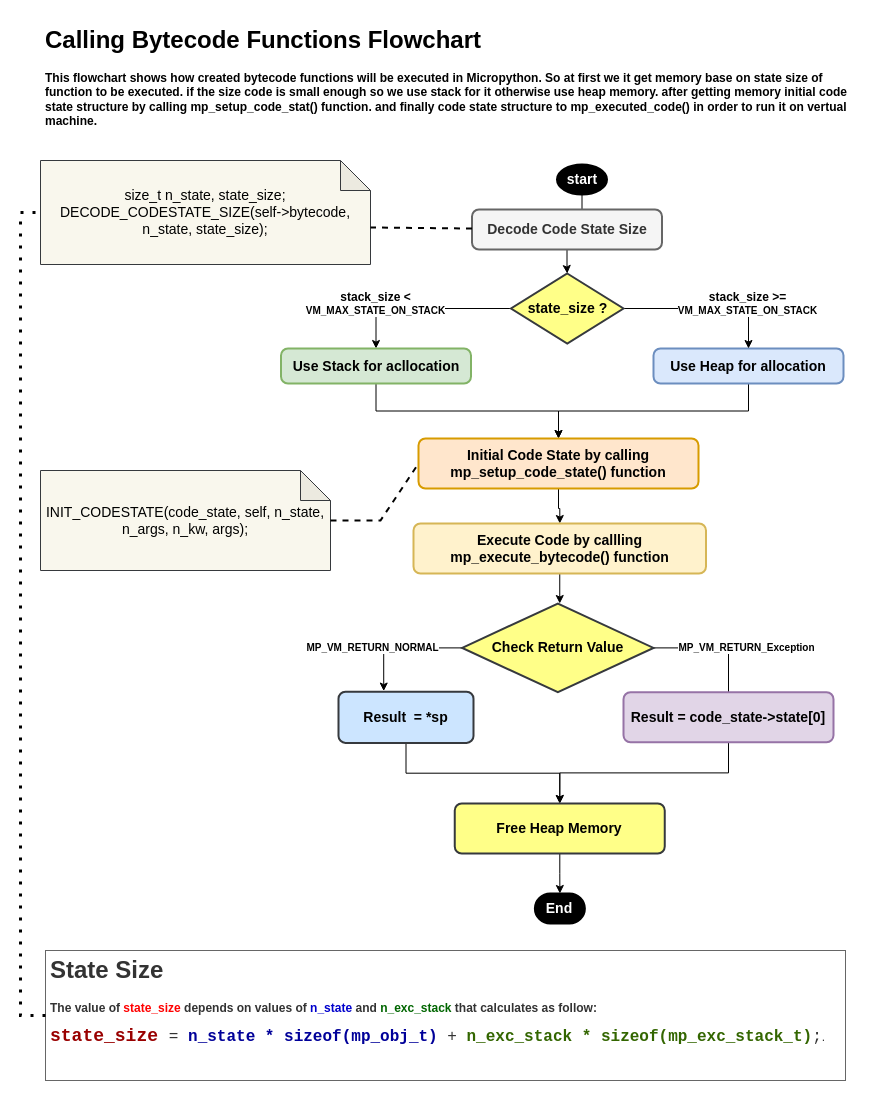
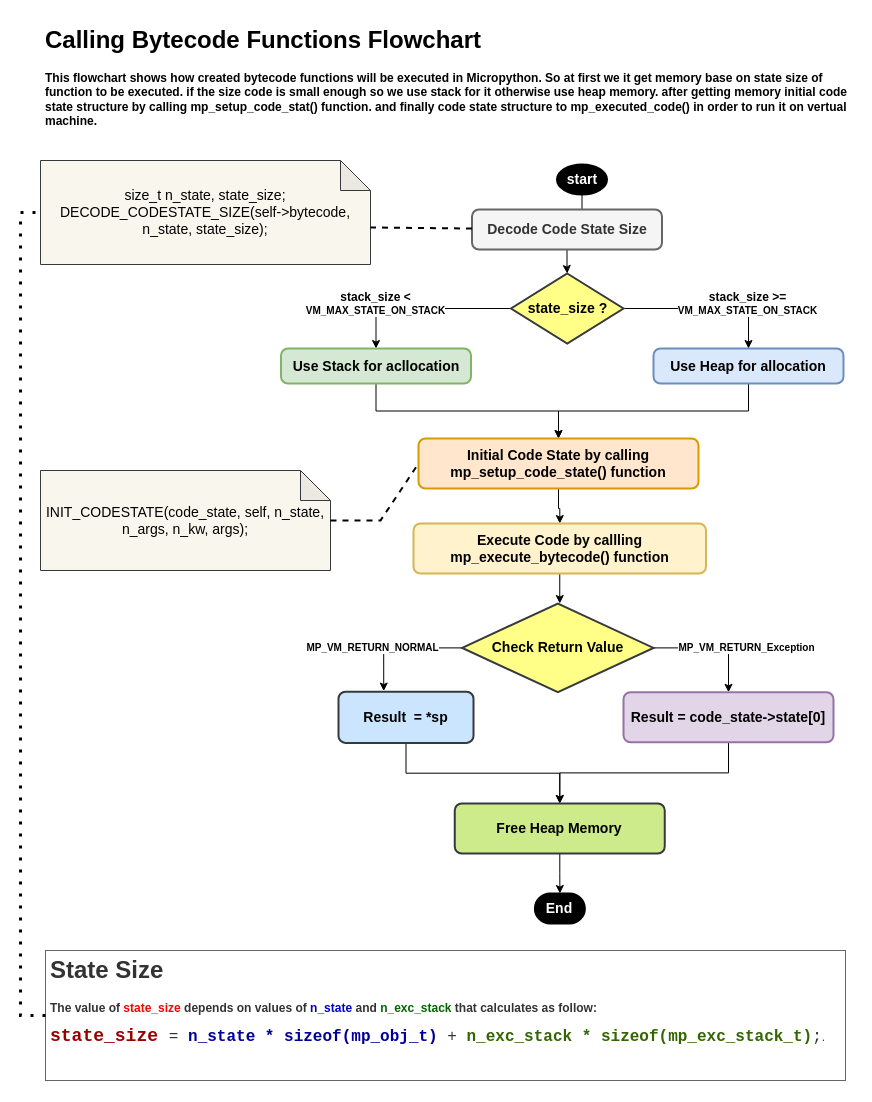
edge "Check Return Value" -- "Result = code_state->state[0]": arrowhead none -> classic
node "Free Heap Memory": fillcolor #ffff88 -> #cdeb8b
